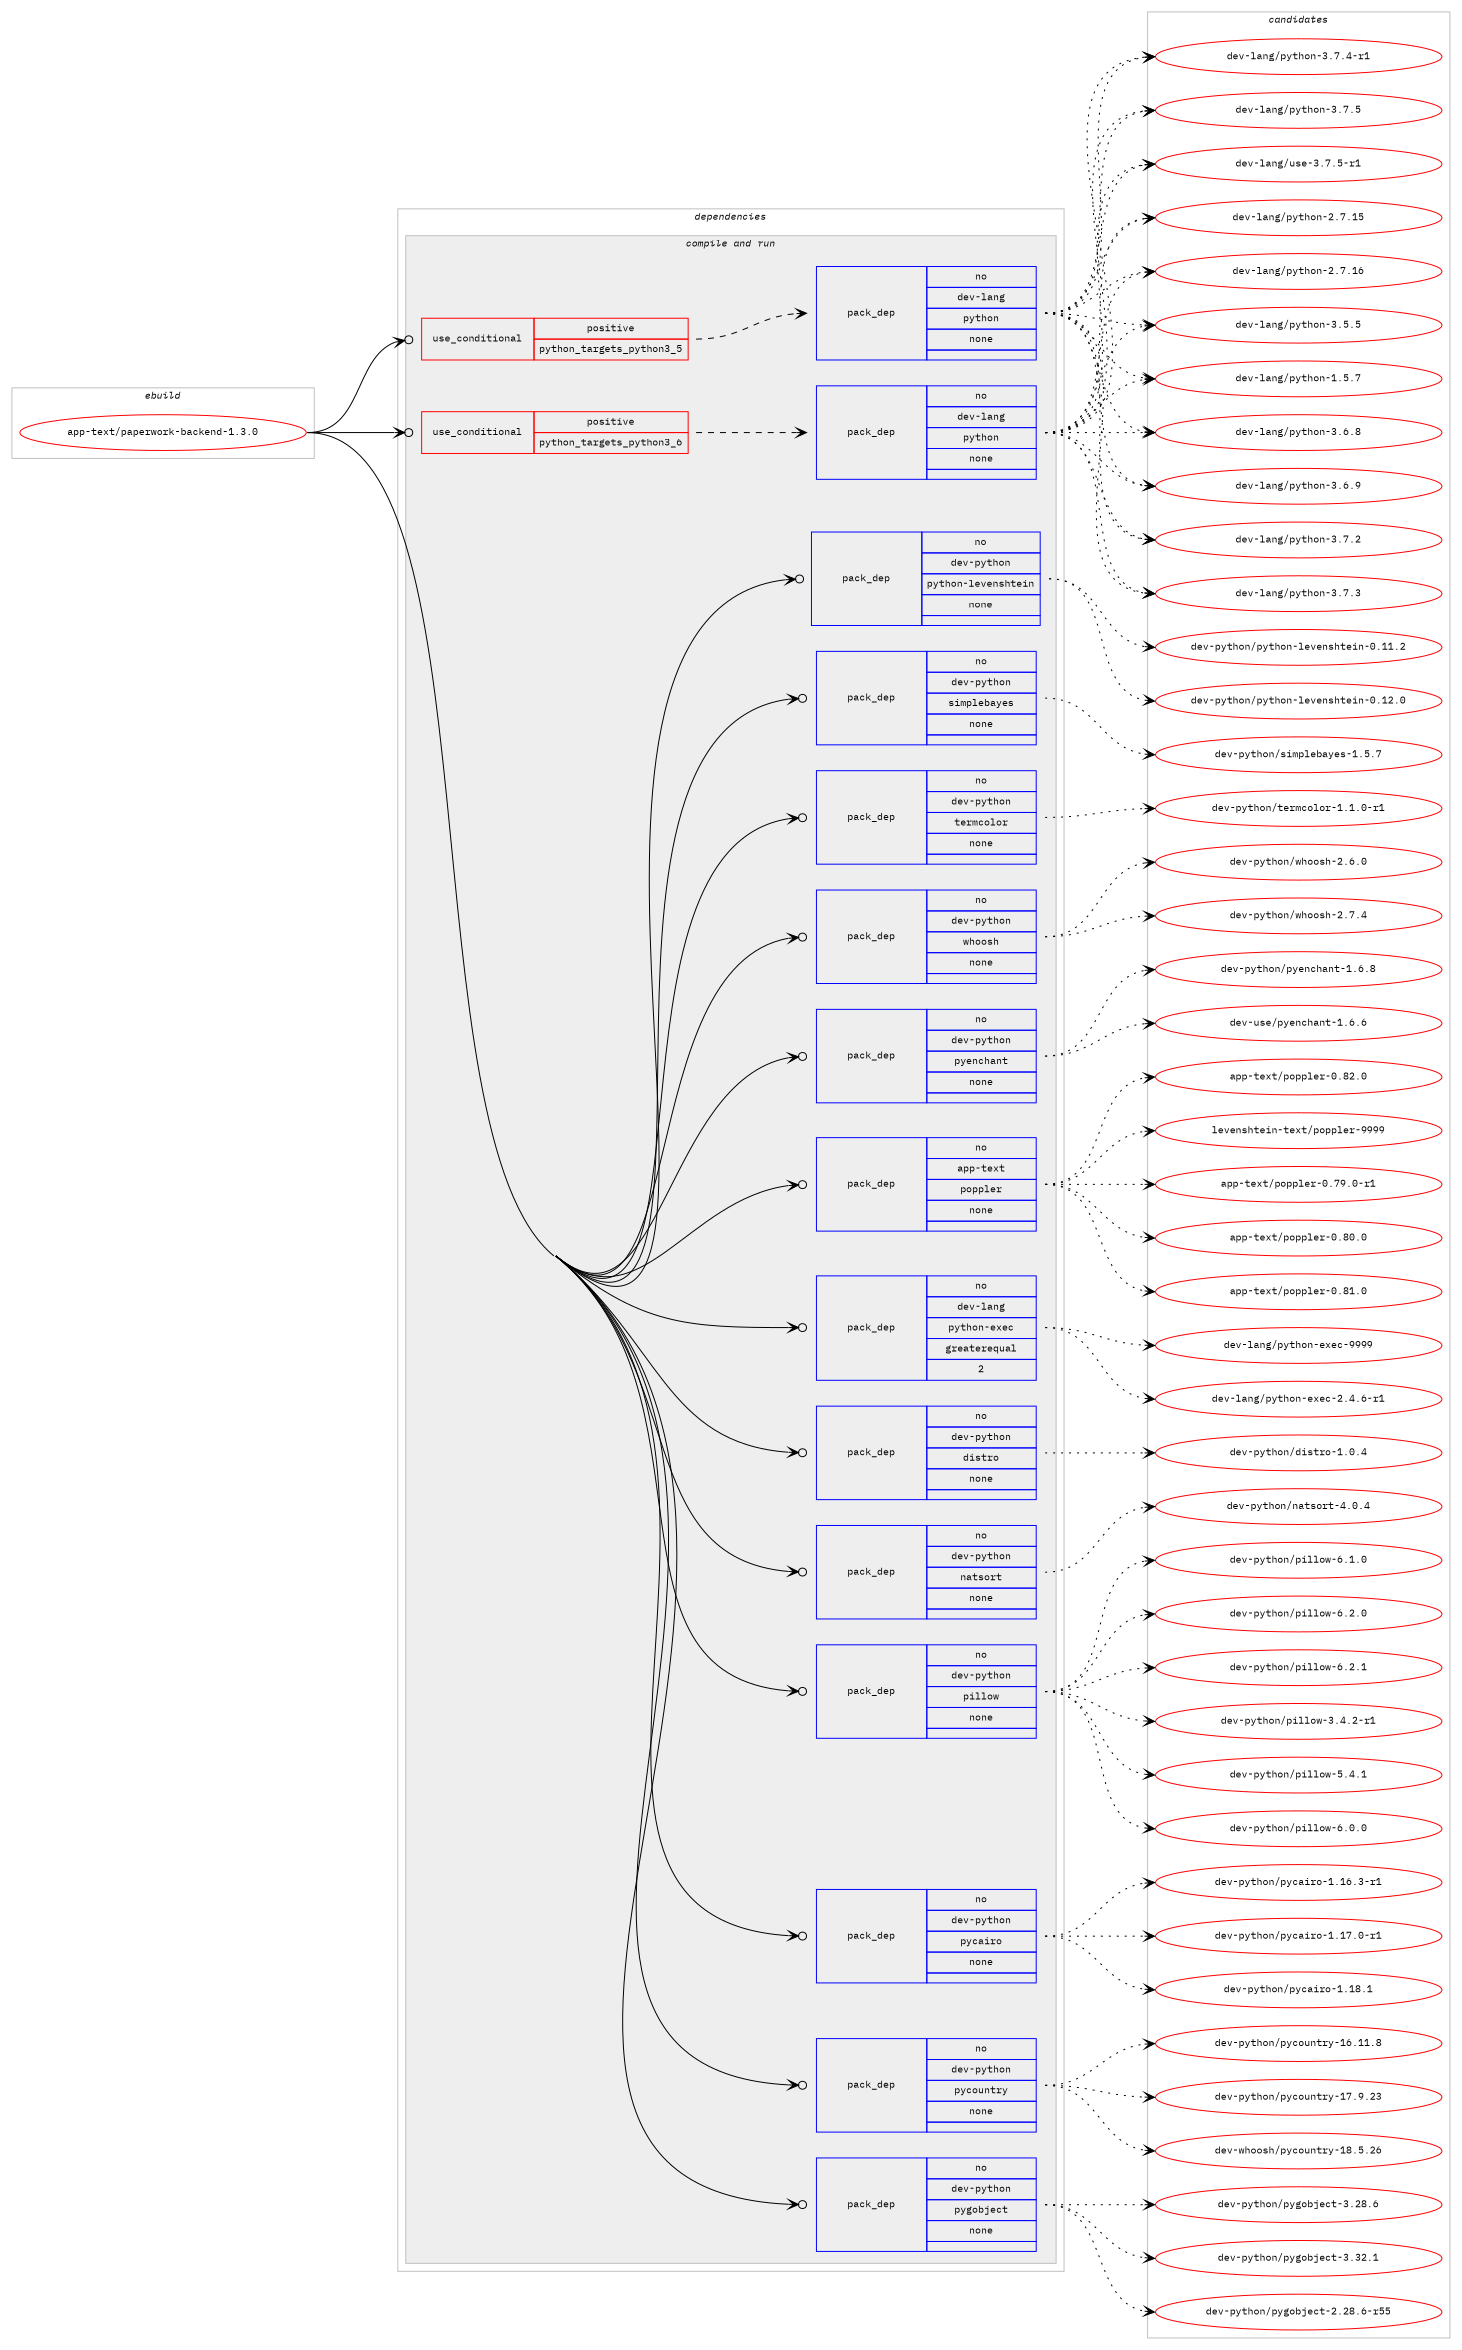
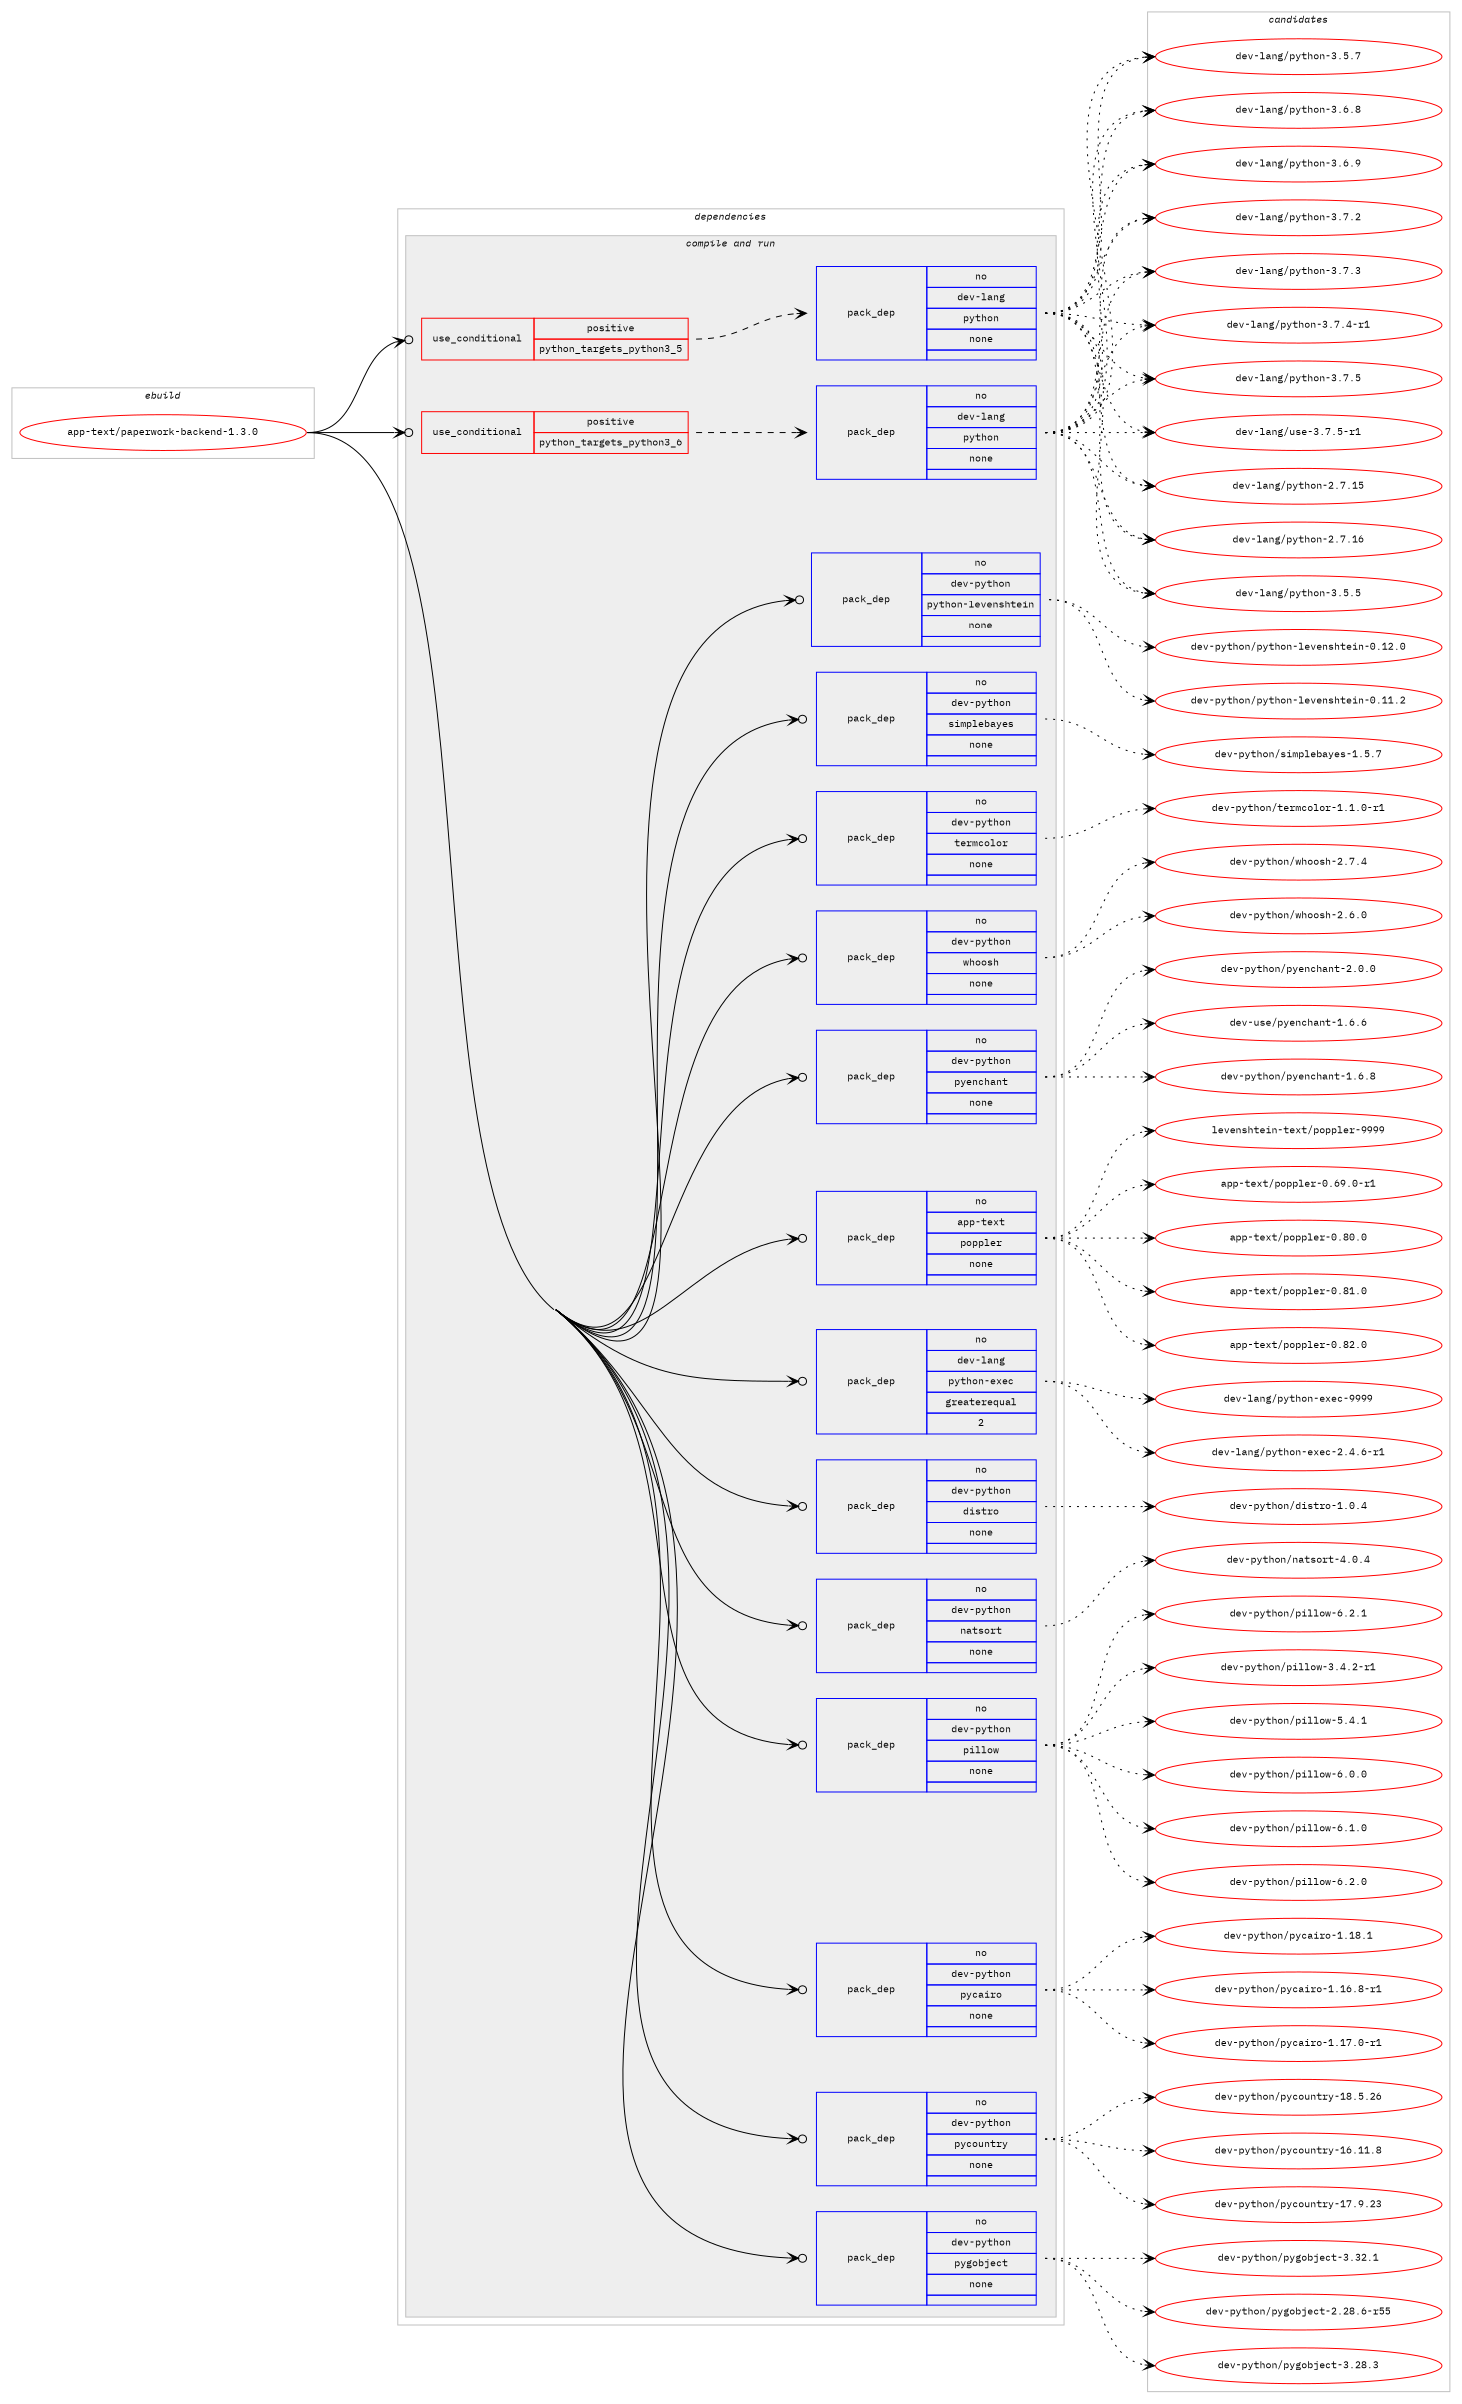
node "dev-lang/python-1.5.7": label "dev-lang/python-1.5.7" -> "dev-lang/python-3.5.7"
node "dev-python/pyenchant-2.0.0": added
node "app-text/poppler-0.79.0-r1": label "app-text/poppler-0.79.0-r1" -> "app-text/poppler-0.69.0-r1"
node "dev-python/pycairo-1.16.3-r1": label "dev-python/pycairo-1.16.3-r1" -> "dev-python/pycairo-1.16.8-r1"
node "dev-whoosh/pycountry-18.5.26": label "dev-whoosh/pycountry-18.5.26" -> "dev-python/pycountry-18.5.26"
node "dev-python/pygobject-3.28.6": label "dev-python/pygobject-3.28.6" -> "dev-python/pygobject-3.28.3"
